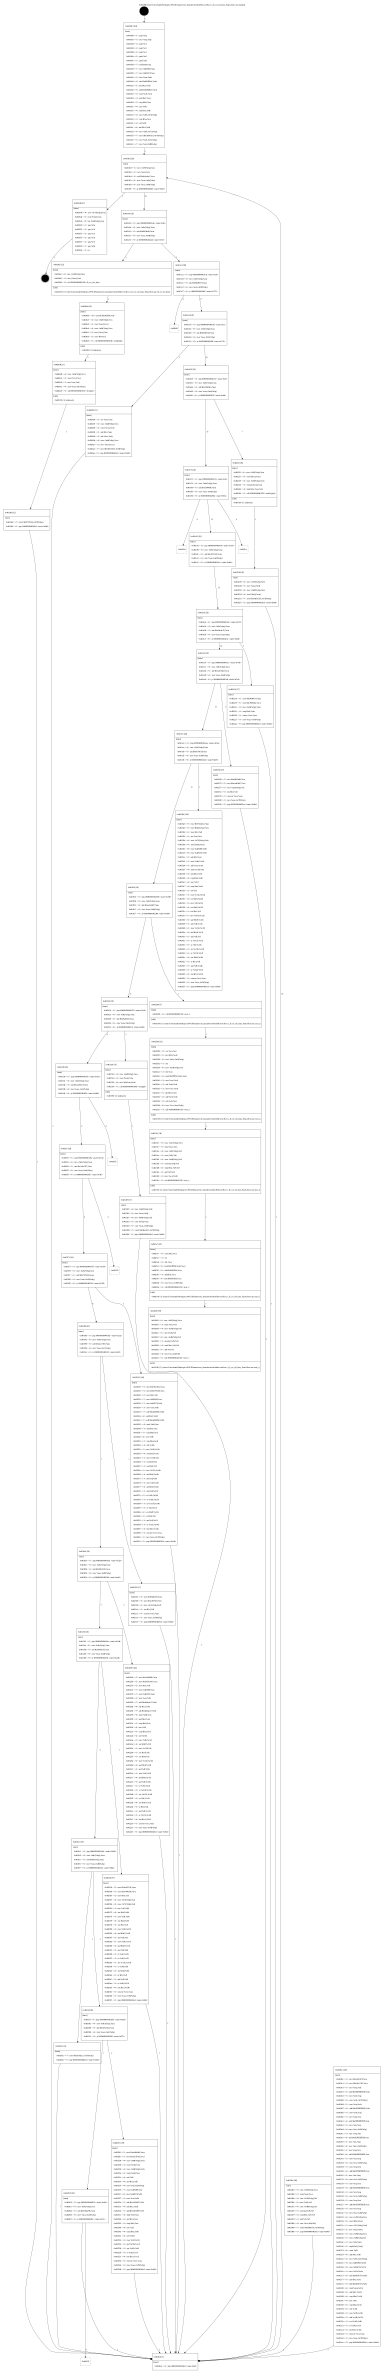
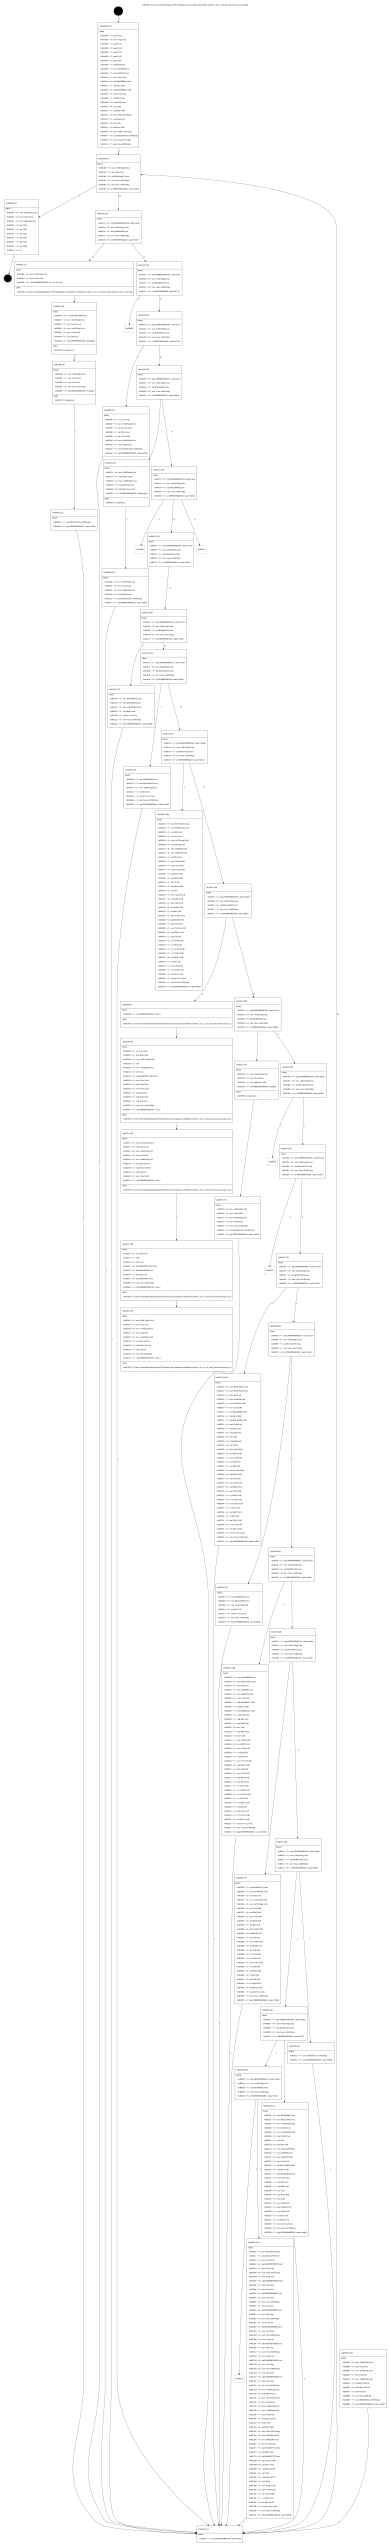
edge "0x402019 [28]" -> "0x4026cd [5]": now "0x402019 [28]" -> "0x4020bc [247]"
